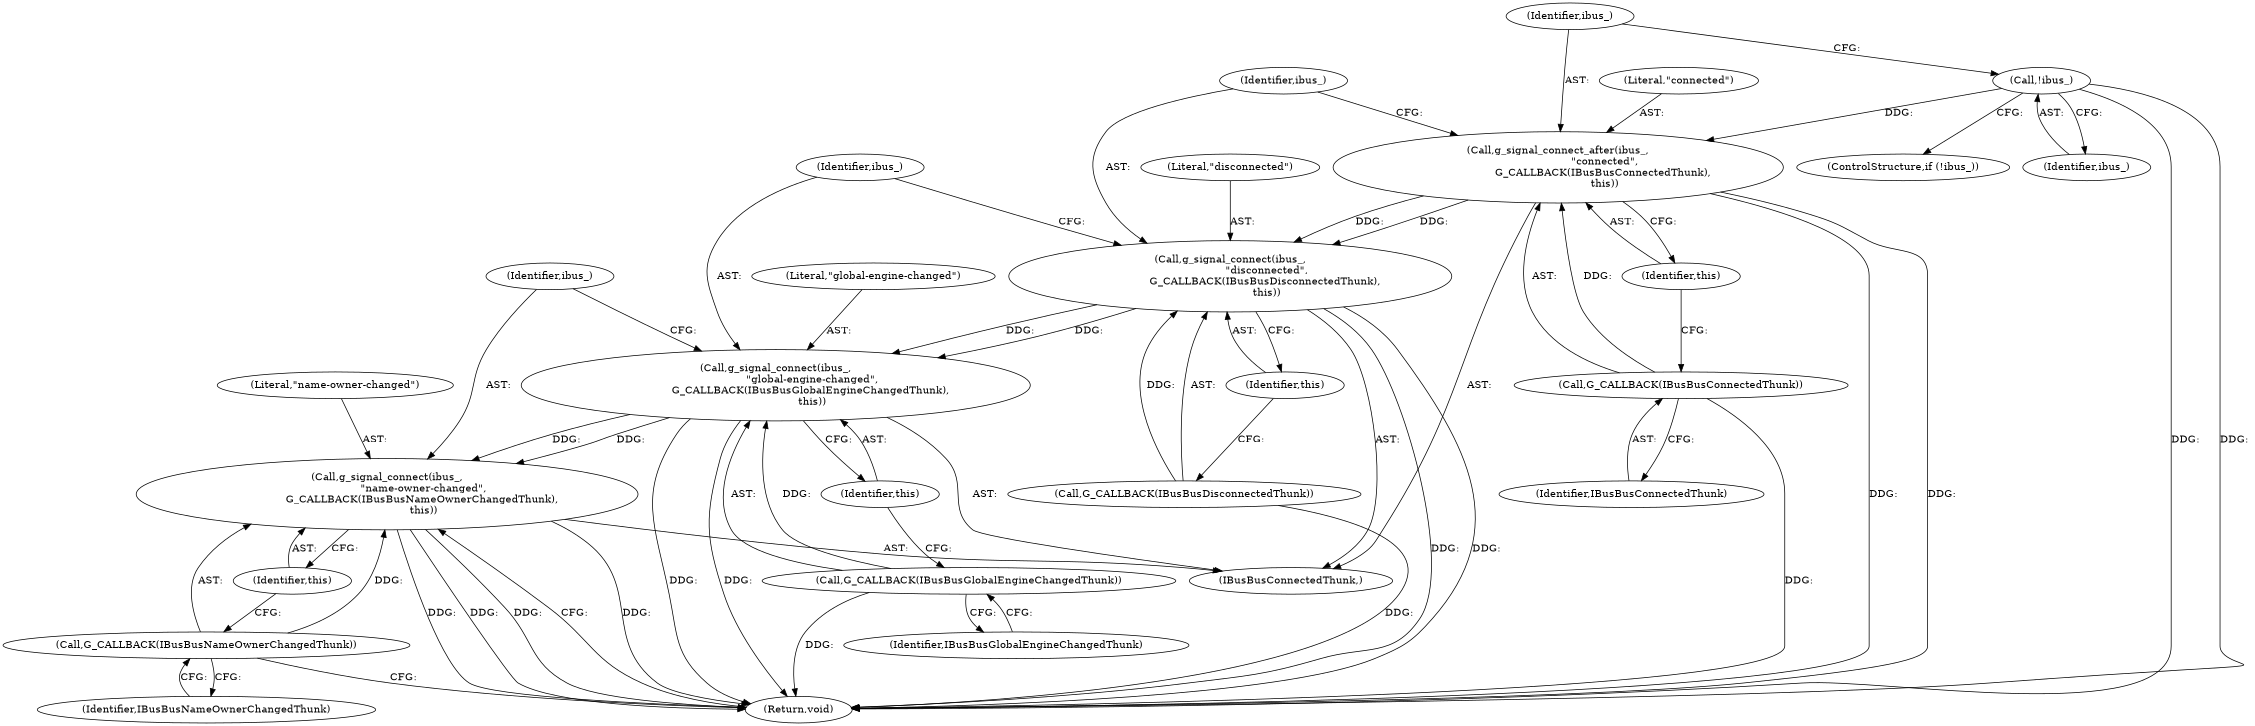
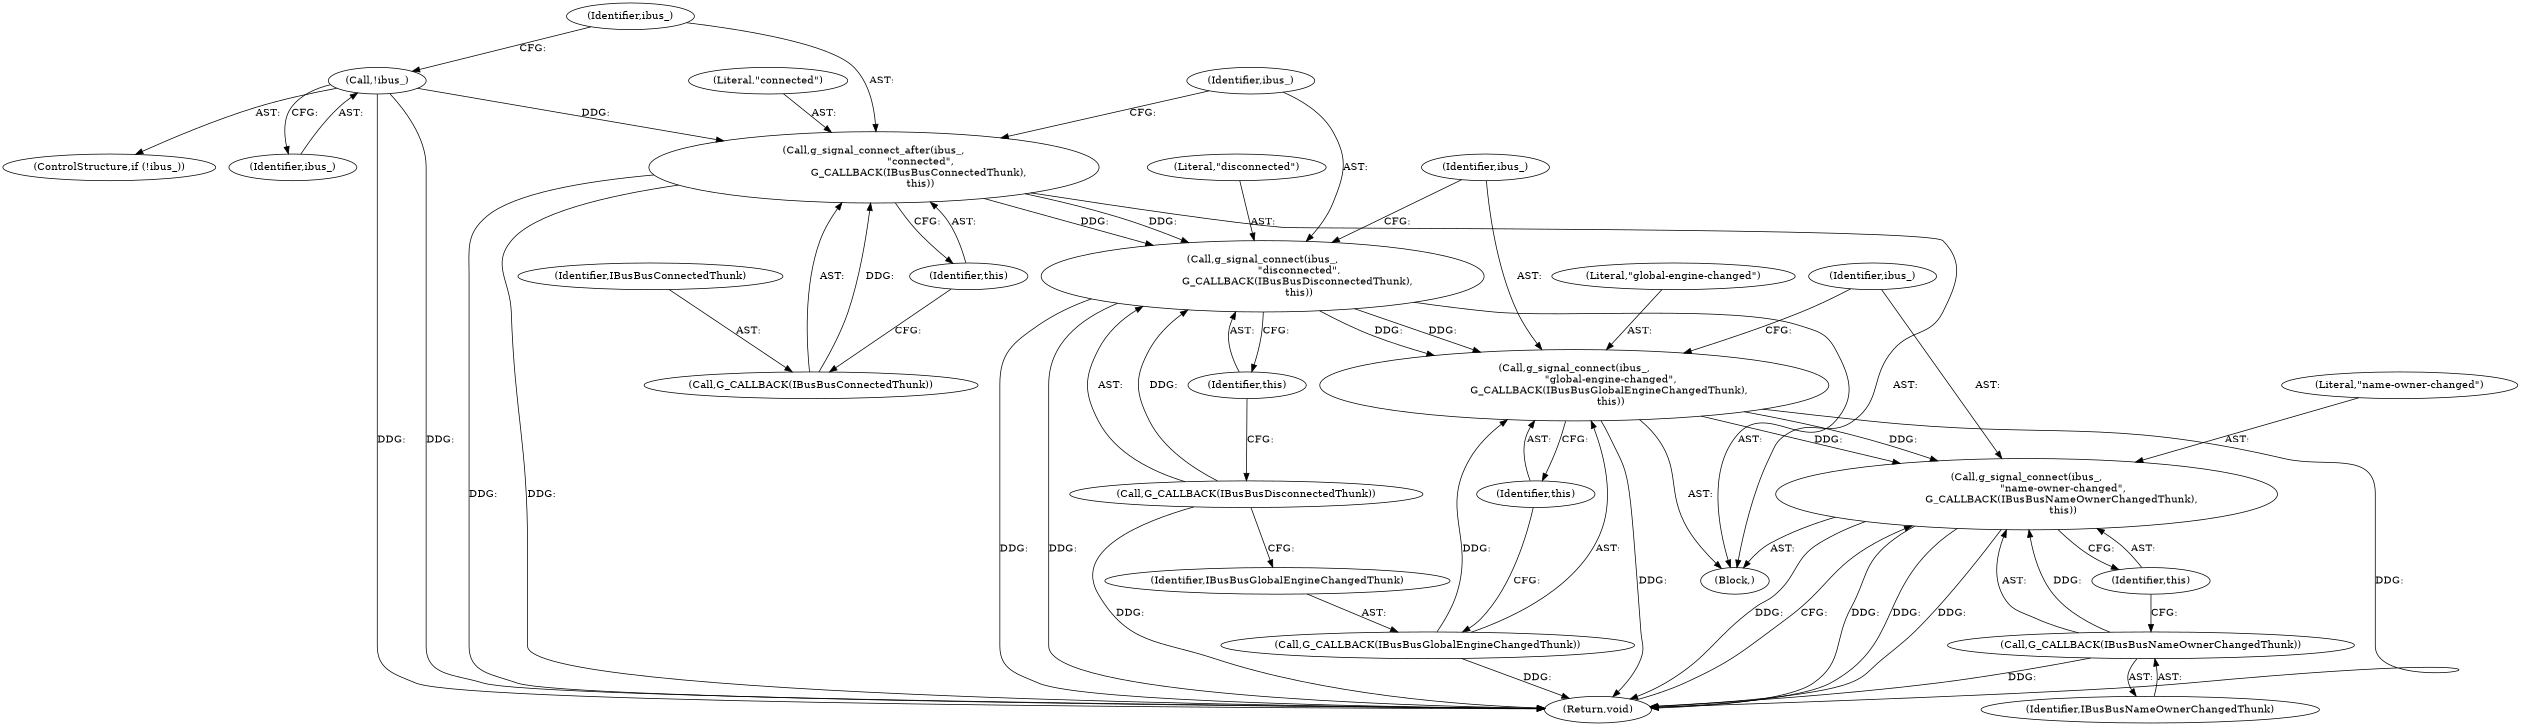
edge "(Call,!ibus_)" -> "(ControlStructure,if (!ibus_))": label "CFG: " -> "AST: "
edge "(Call,G_CALLBACK(IBusBusConnectedThunk))" -> "(Identifier,IBusBusConnectedThunk)": removed, label "CFG:"
node "(IBusBusConnectedThunk,)": label "(IBusBusConnectedThunk,)" -> "(Block,)"
edge "(Call,G_CALLBACK(IBusBusGlobalEngineChangedThunk))" -> "(Identifier,IBusBusGlobalEngineChangedThunk)": now "(Call,G_CALLBACK(IBusBusDisconnectedThunk))" -> "(Identifier,IBusBusGlobalEngineChangedThunk)"
edge "(Identifier,IBusBusGlobalEngineChangedThunk)" -> "(Call,G_CALLBACK(IBusBusGlobalEngineChangedThunk))": label "CFG: " -> "AST: "
edge "(Identifier,IBusBusNameOwnerChangedThunk)" -> "(Call,G_CALLBACK(IBusBusNameOwnerChangedThunk))": label "CFG: " -> "AST: "
edge "(Call,G_CALLBACK(IBusBusNameOwnerChangedThunk))" -> "(Identifier,IBusBusNameOwnerChangedThunk)": label "CFG: " -> "AST: "
edge "(Call,G_CALLBACK(IBusBusNameOwnerChangedThunk))" -> "(Return,void)": label "CFG: " -> "DDG: "
edge "(Call,G_CALLBACK(IBusBusConnectedThunk))" -> "(Return,void)": removed, label "DDG:"
